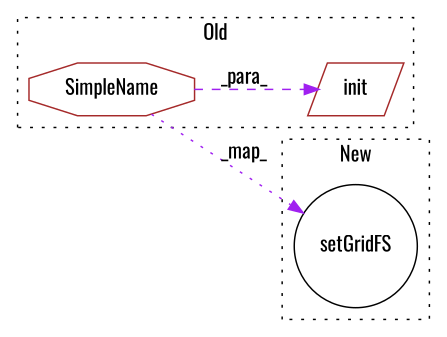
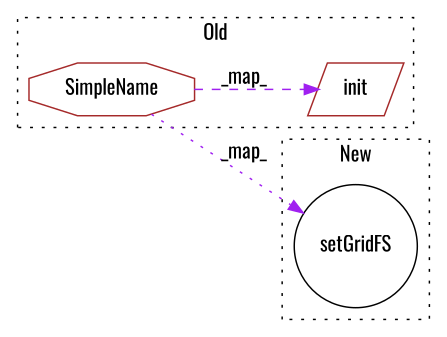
edge "SimpleName" -> "init": label "_para_" -> "_map_"
